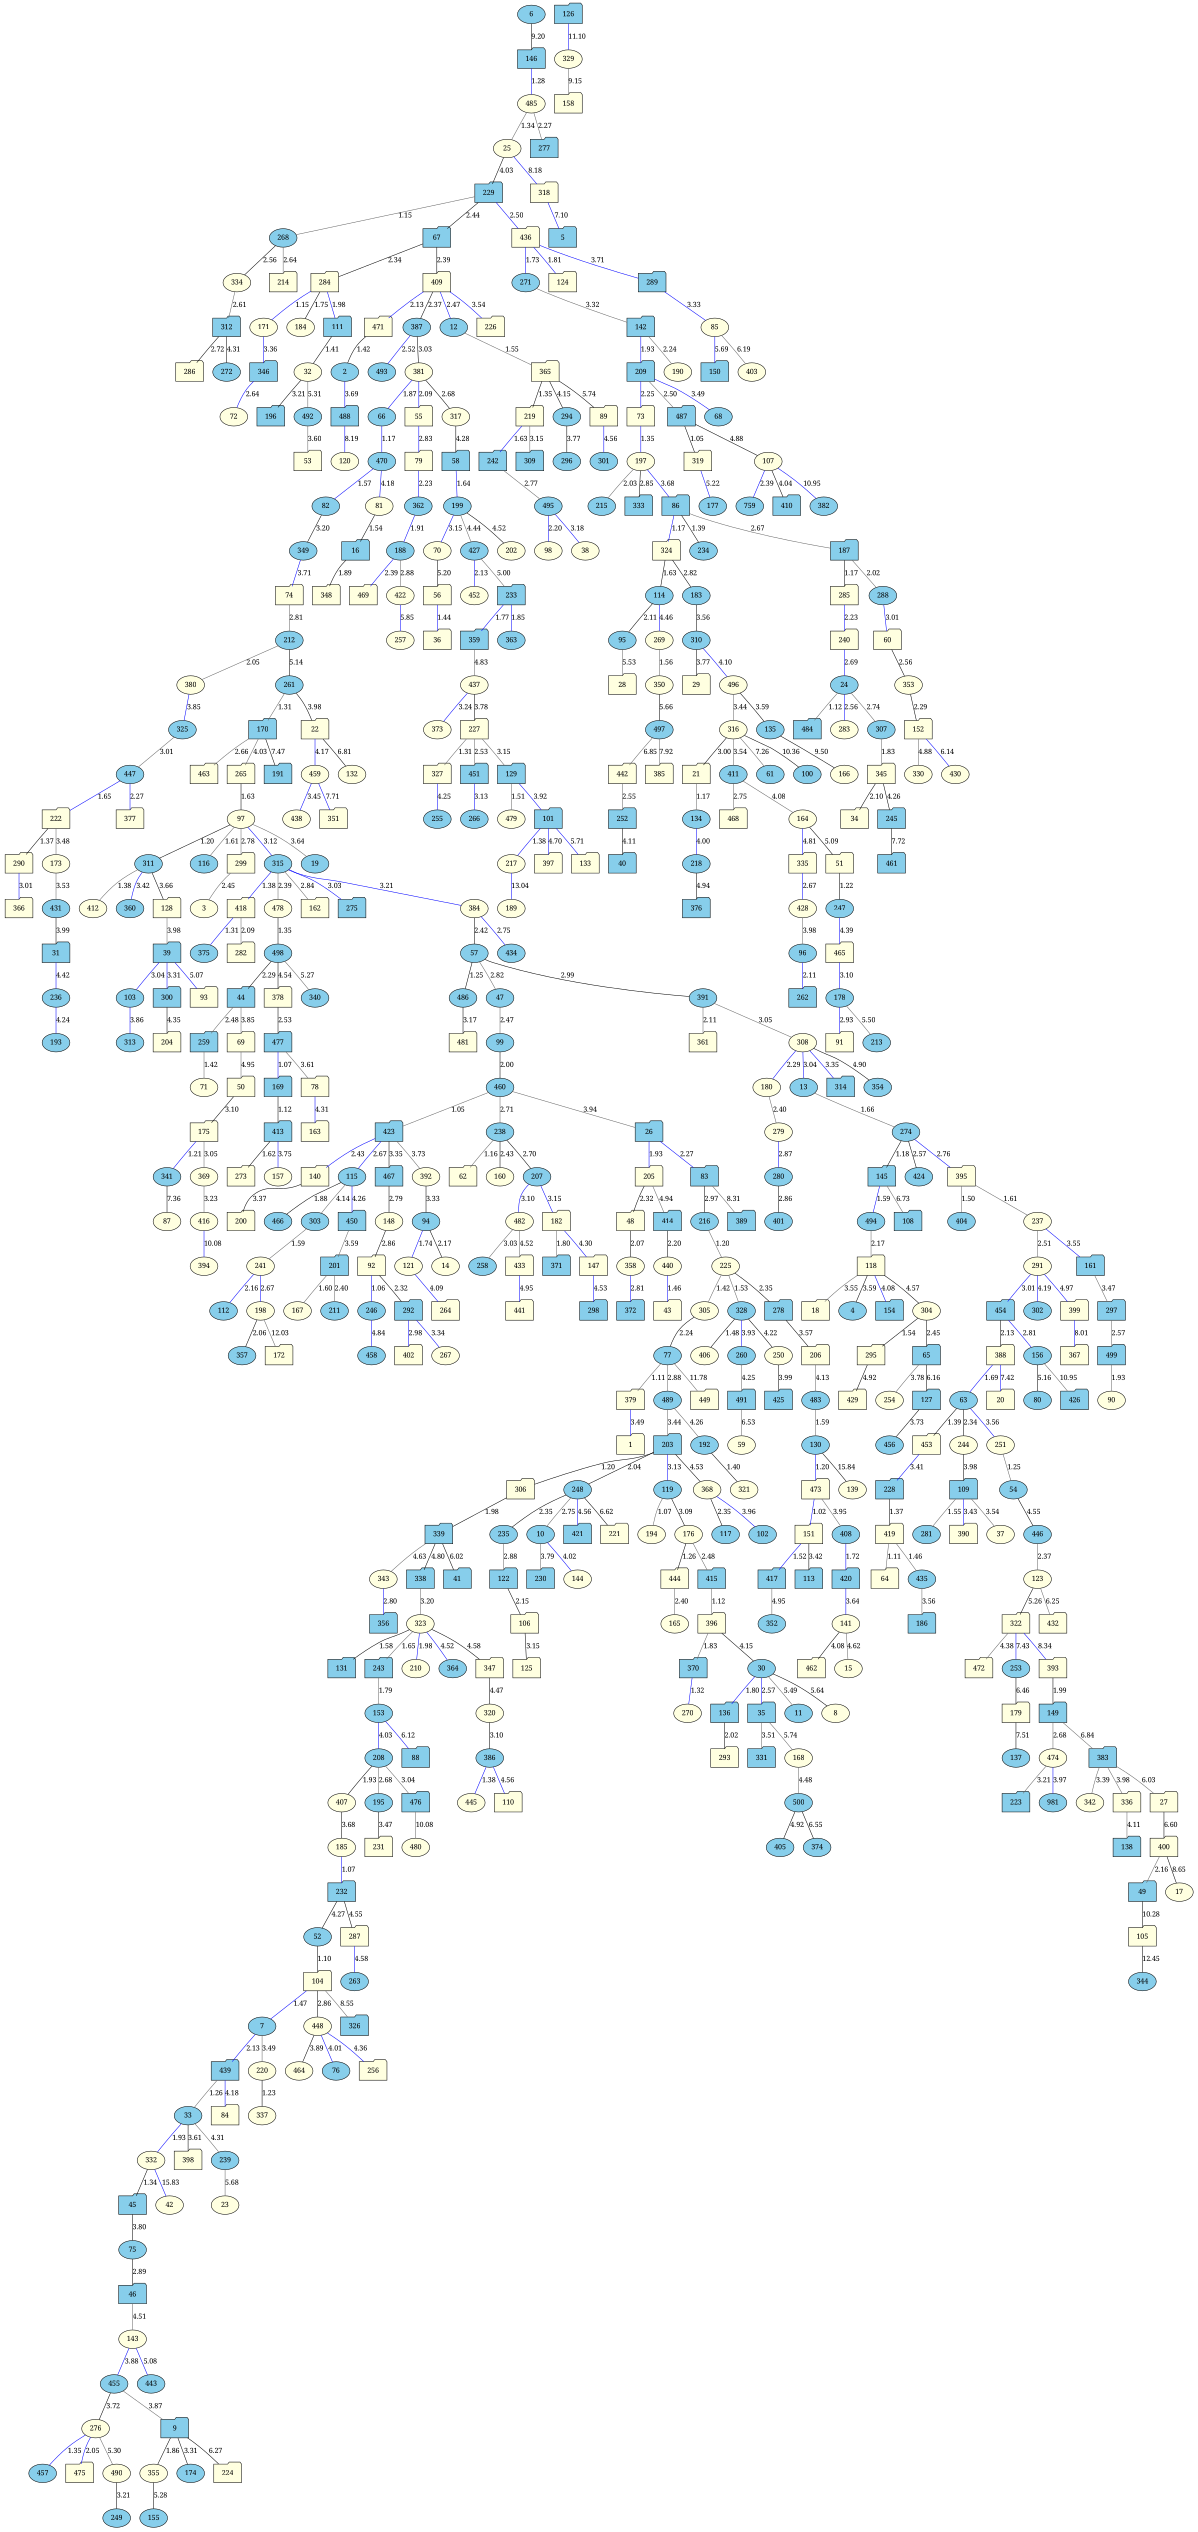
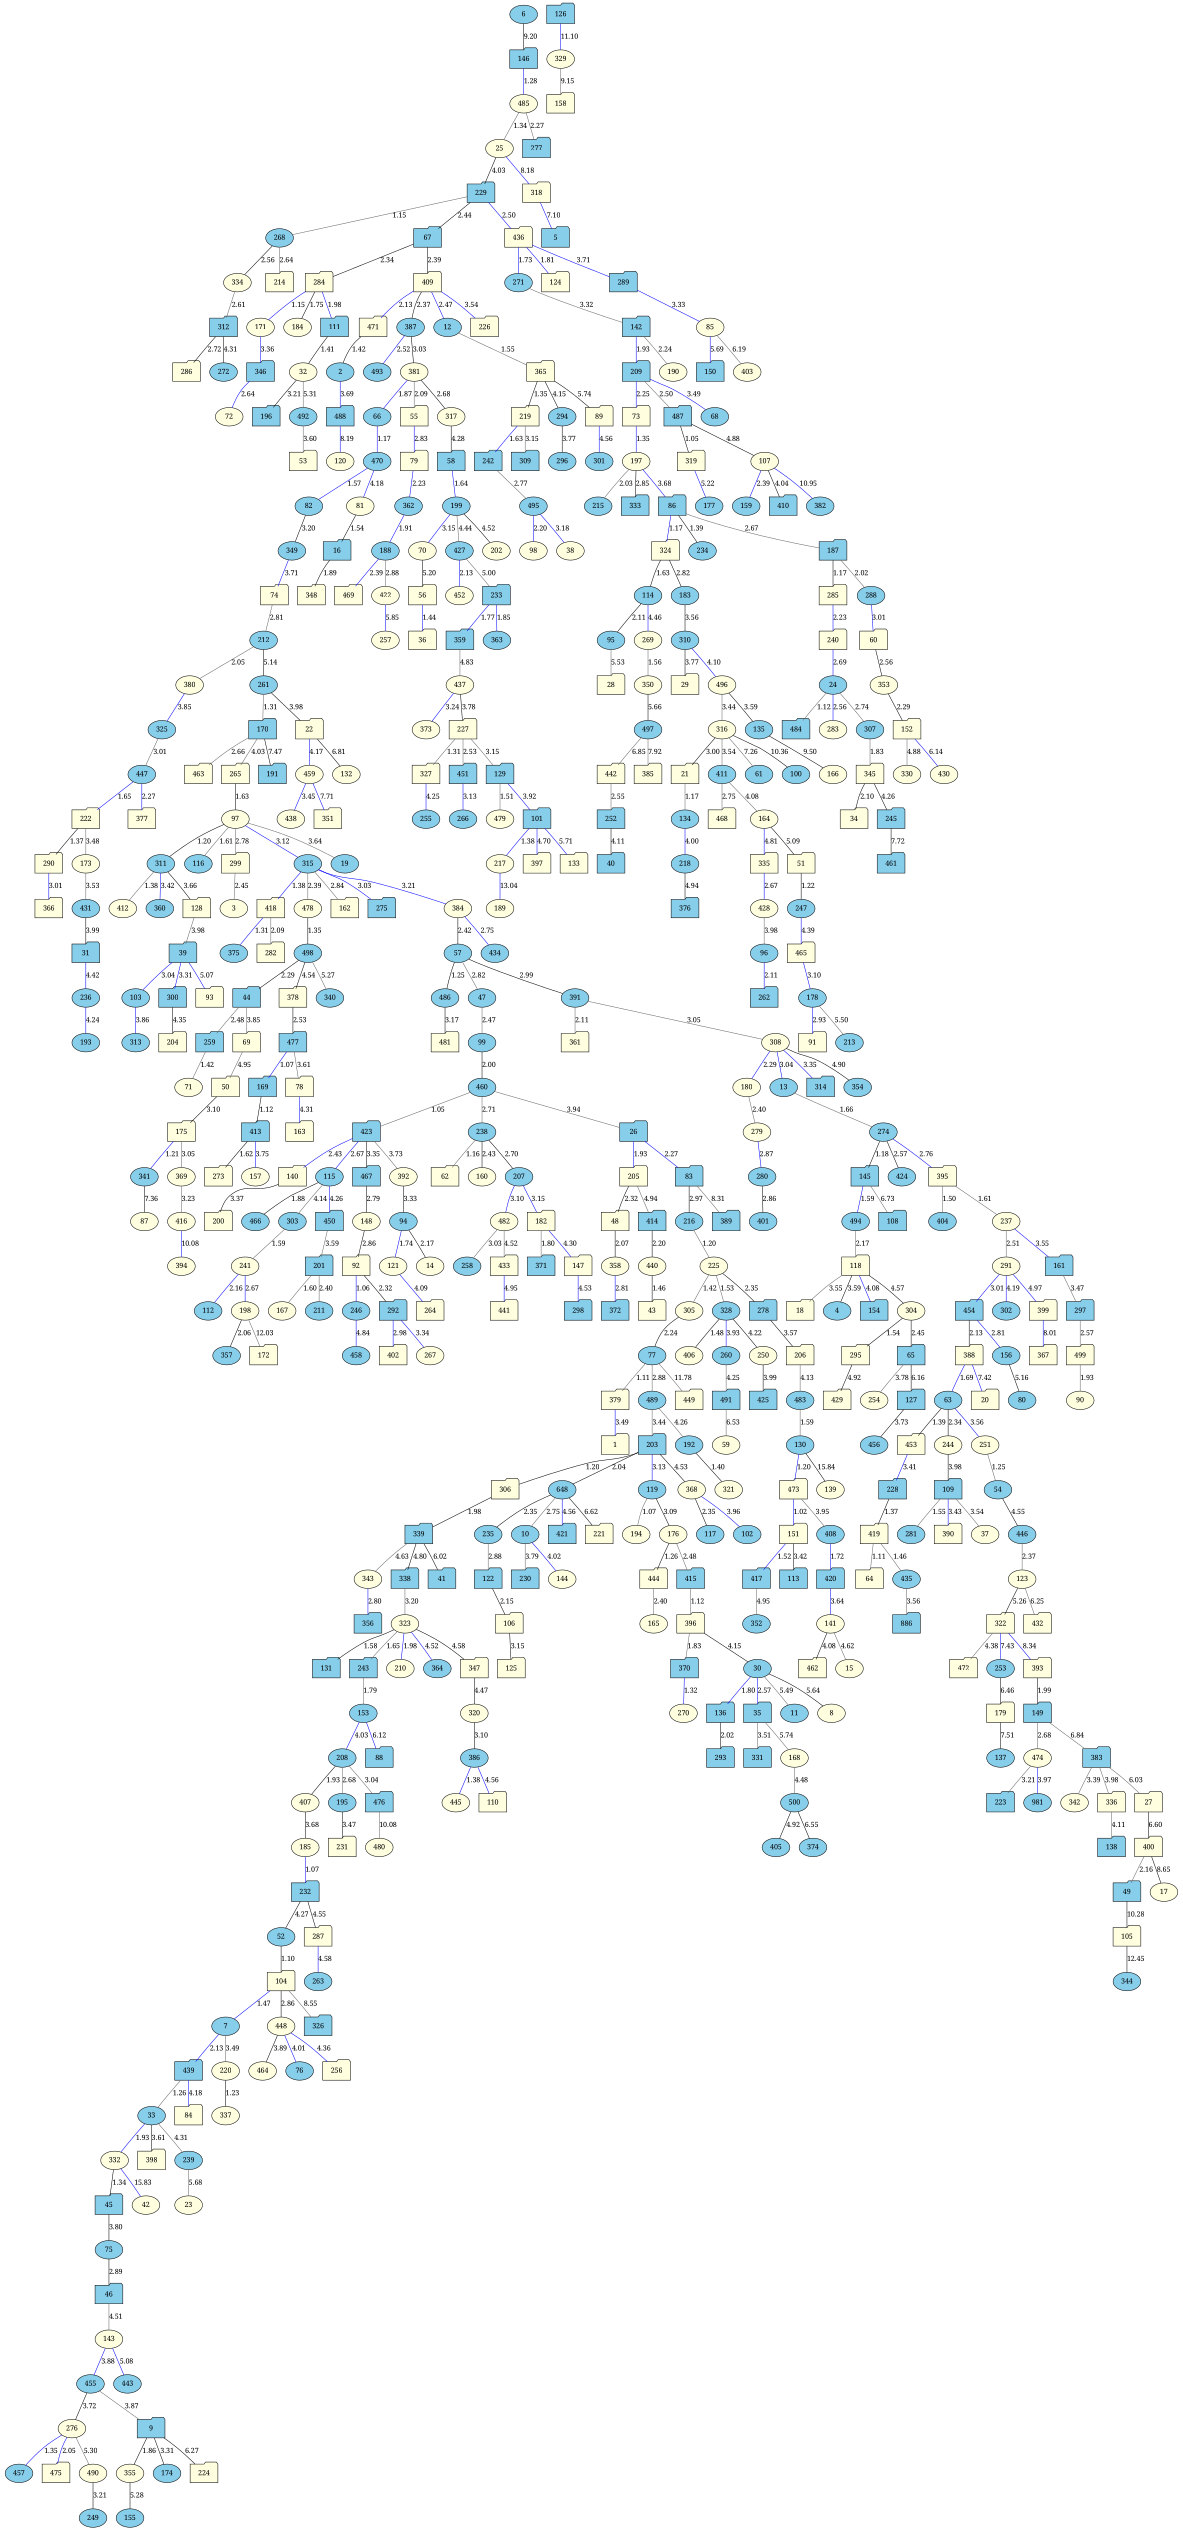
edge "381" -- "55": color blue -> gray40
node "759": label "759" -> "159"
edge "440" -- "43": color blue -> black
node "499": fillcolor skyblue -> lightyellow
node "426": removed
node "248": label "248" -> "648"
node "186": label "186" -> "886"
node "293": fillcolor lightyellow -> skyblue
